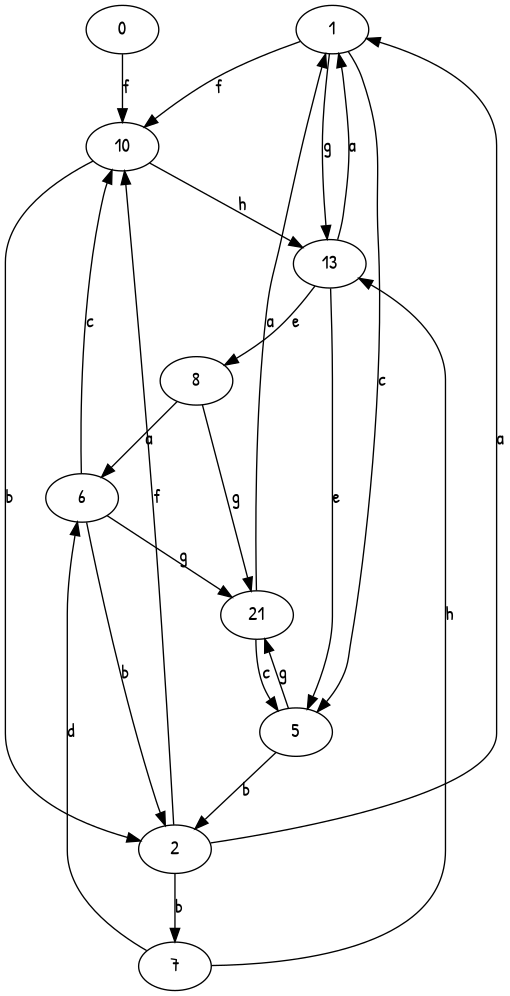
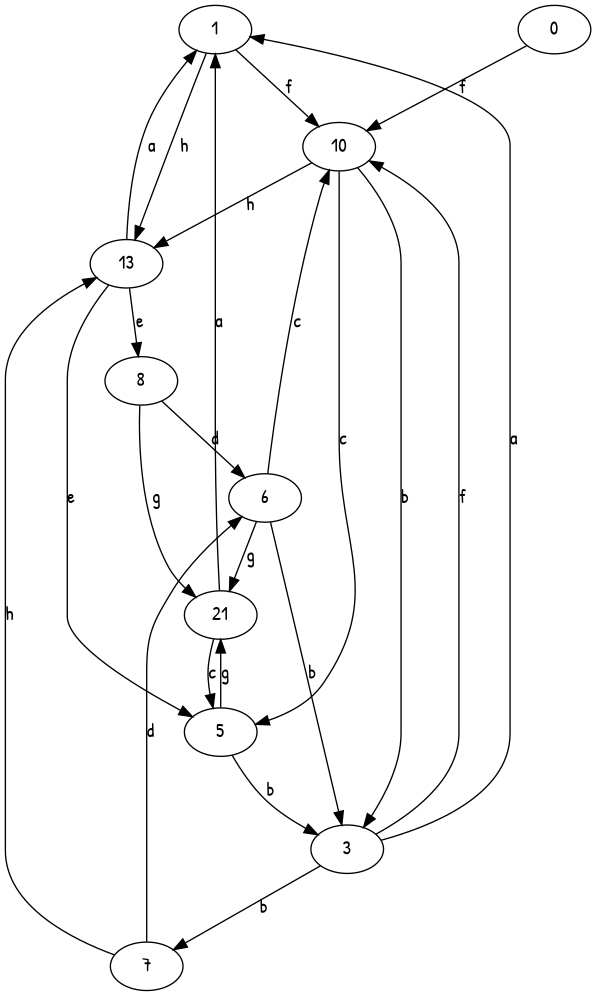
edge "1" -> "13": label "g" -> "h"
edge "1" -> "5": now "10" -> "5"
edge "8" -> "6": label "a" -> "d"
node "2": label "2" -> "3"
